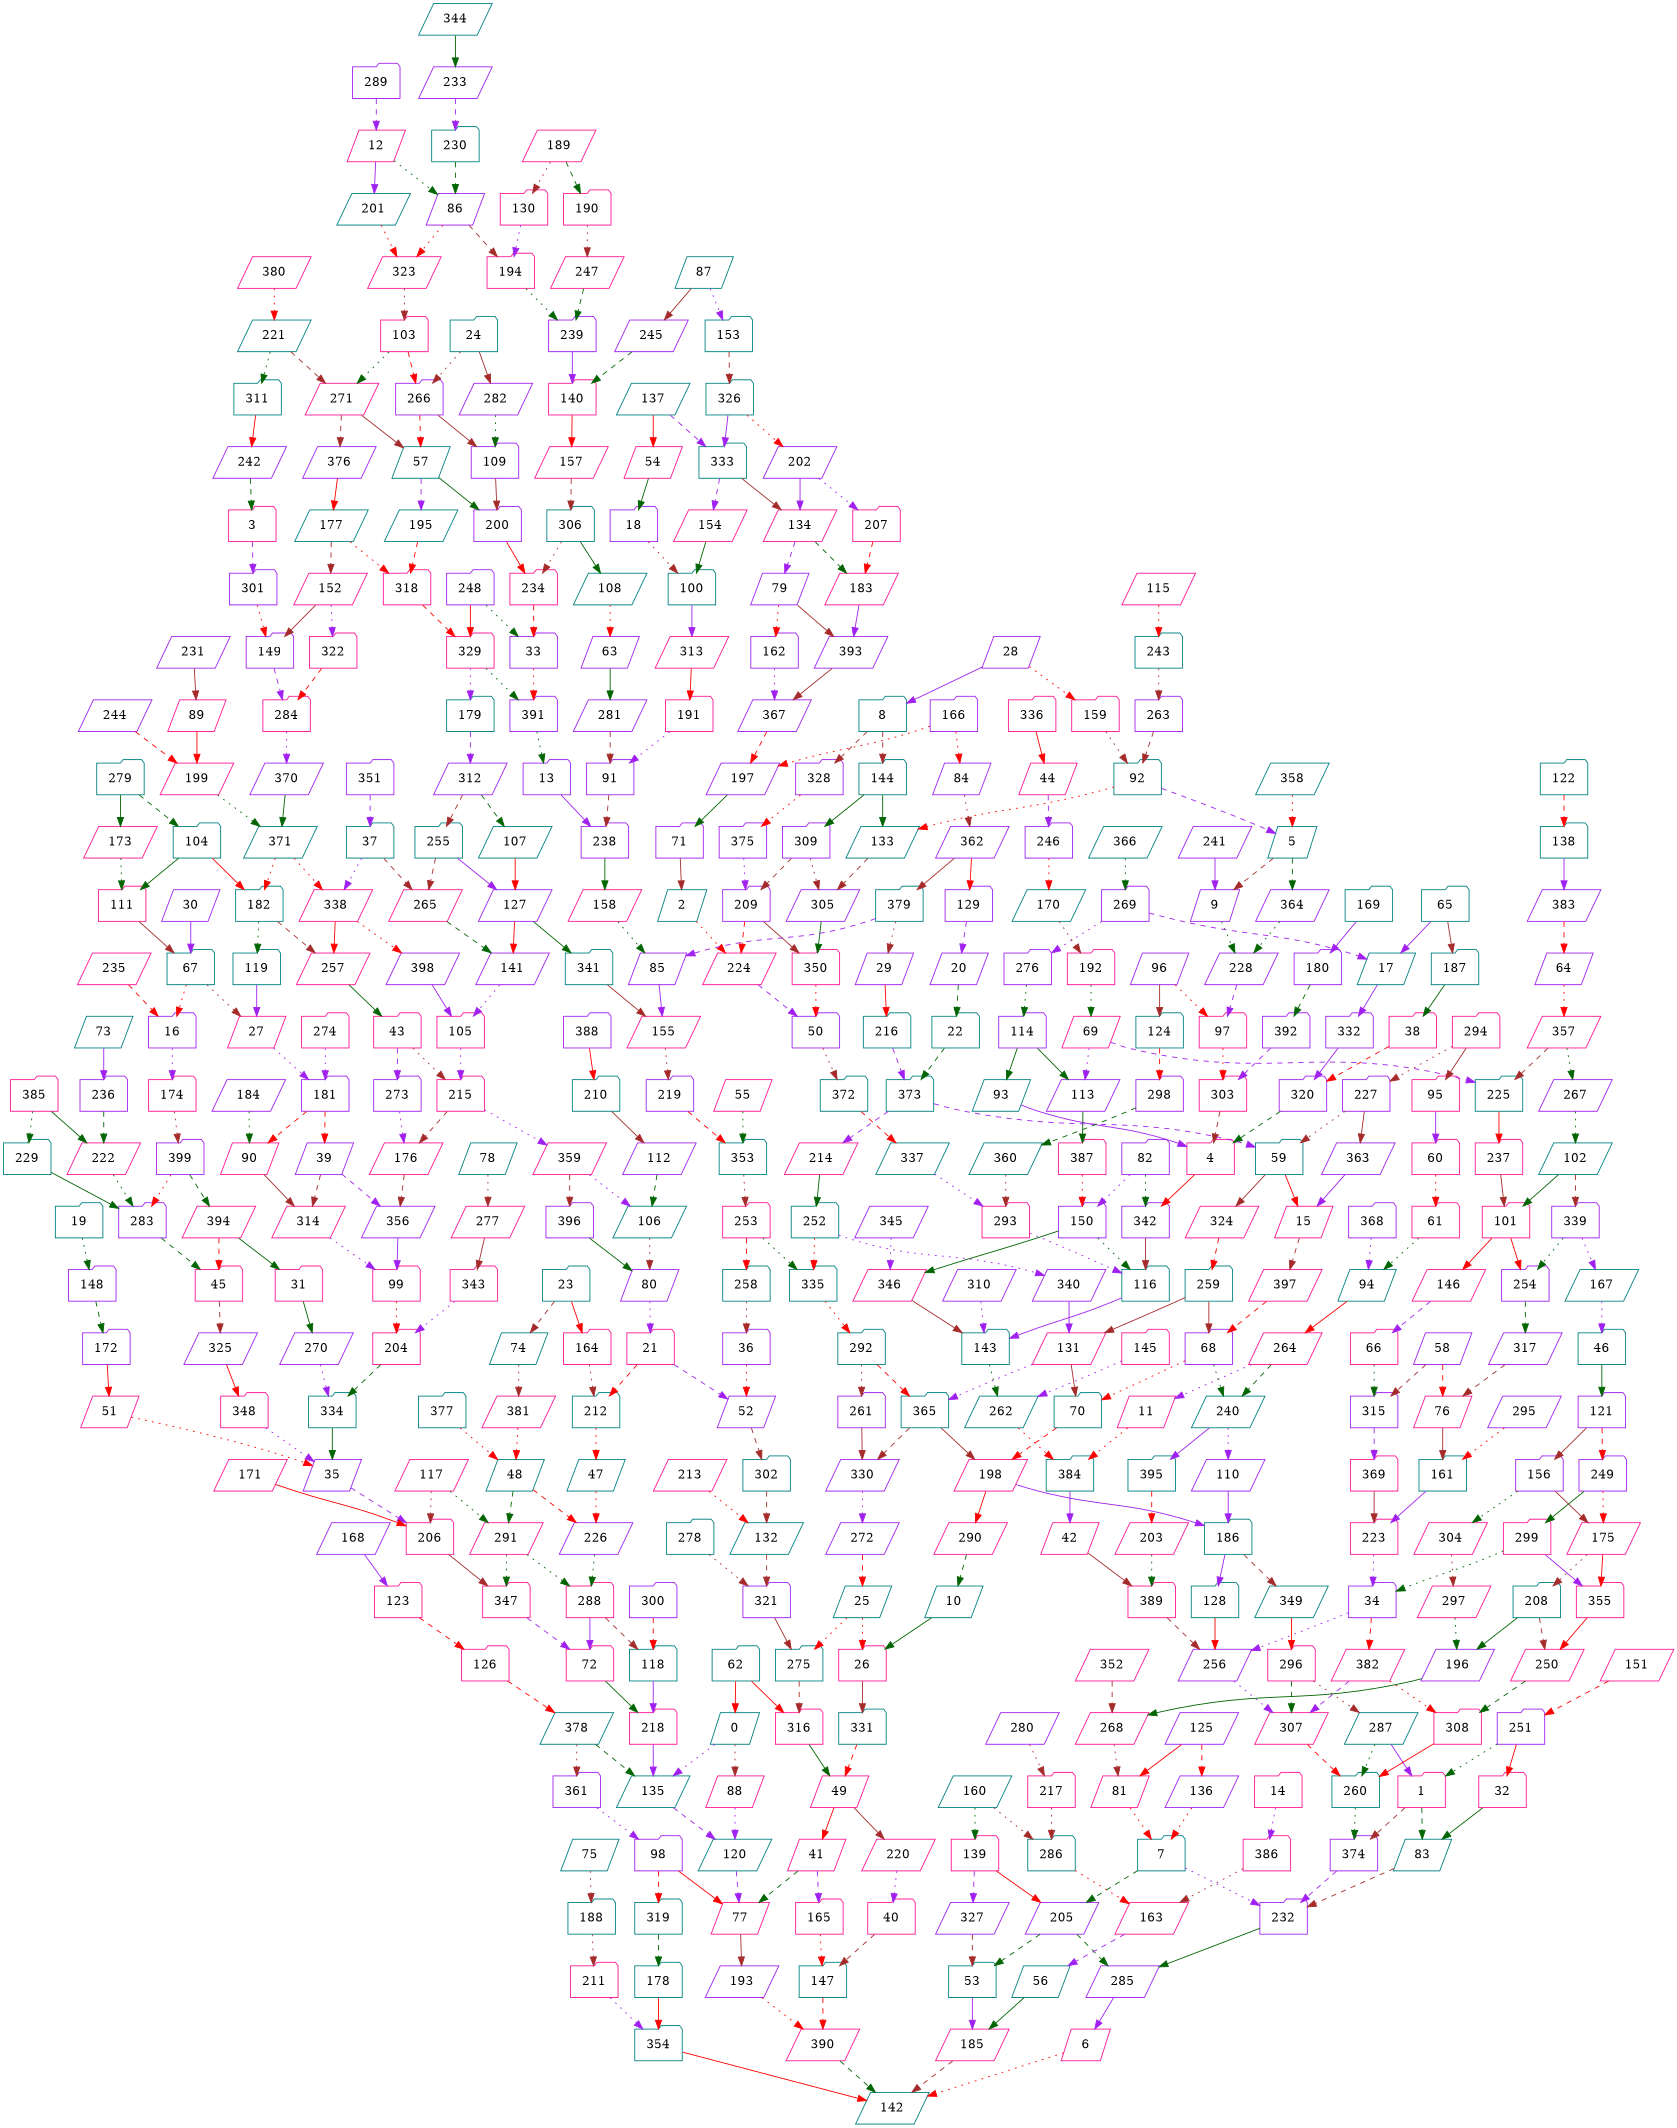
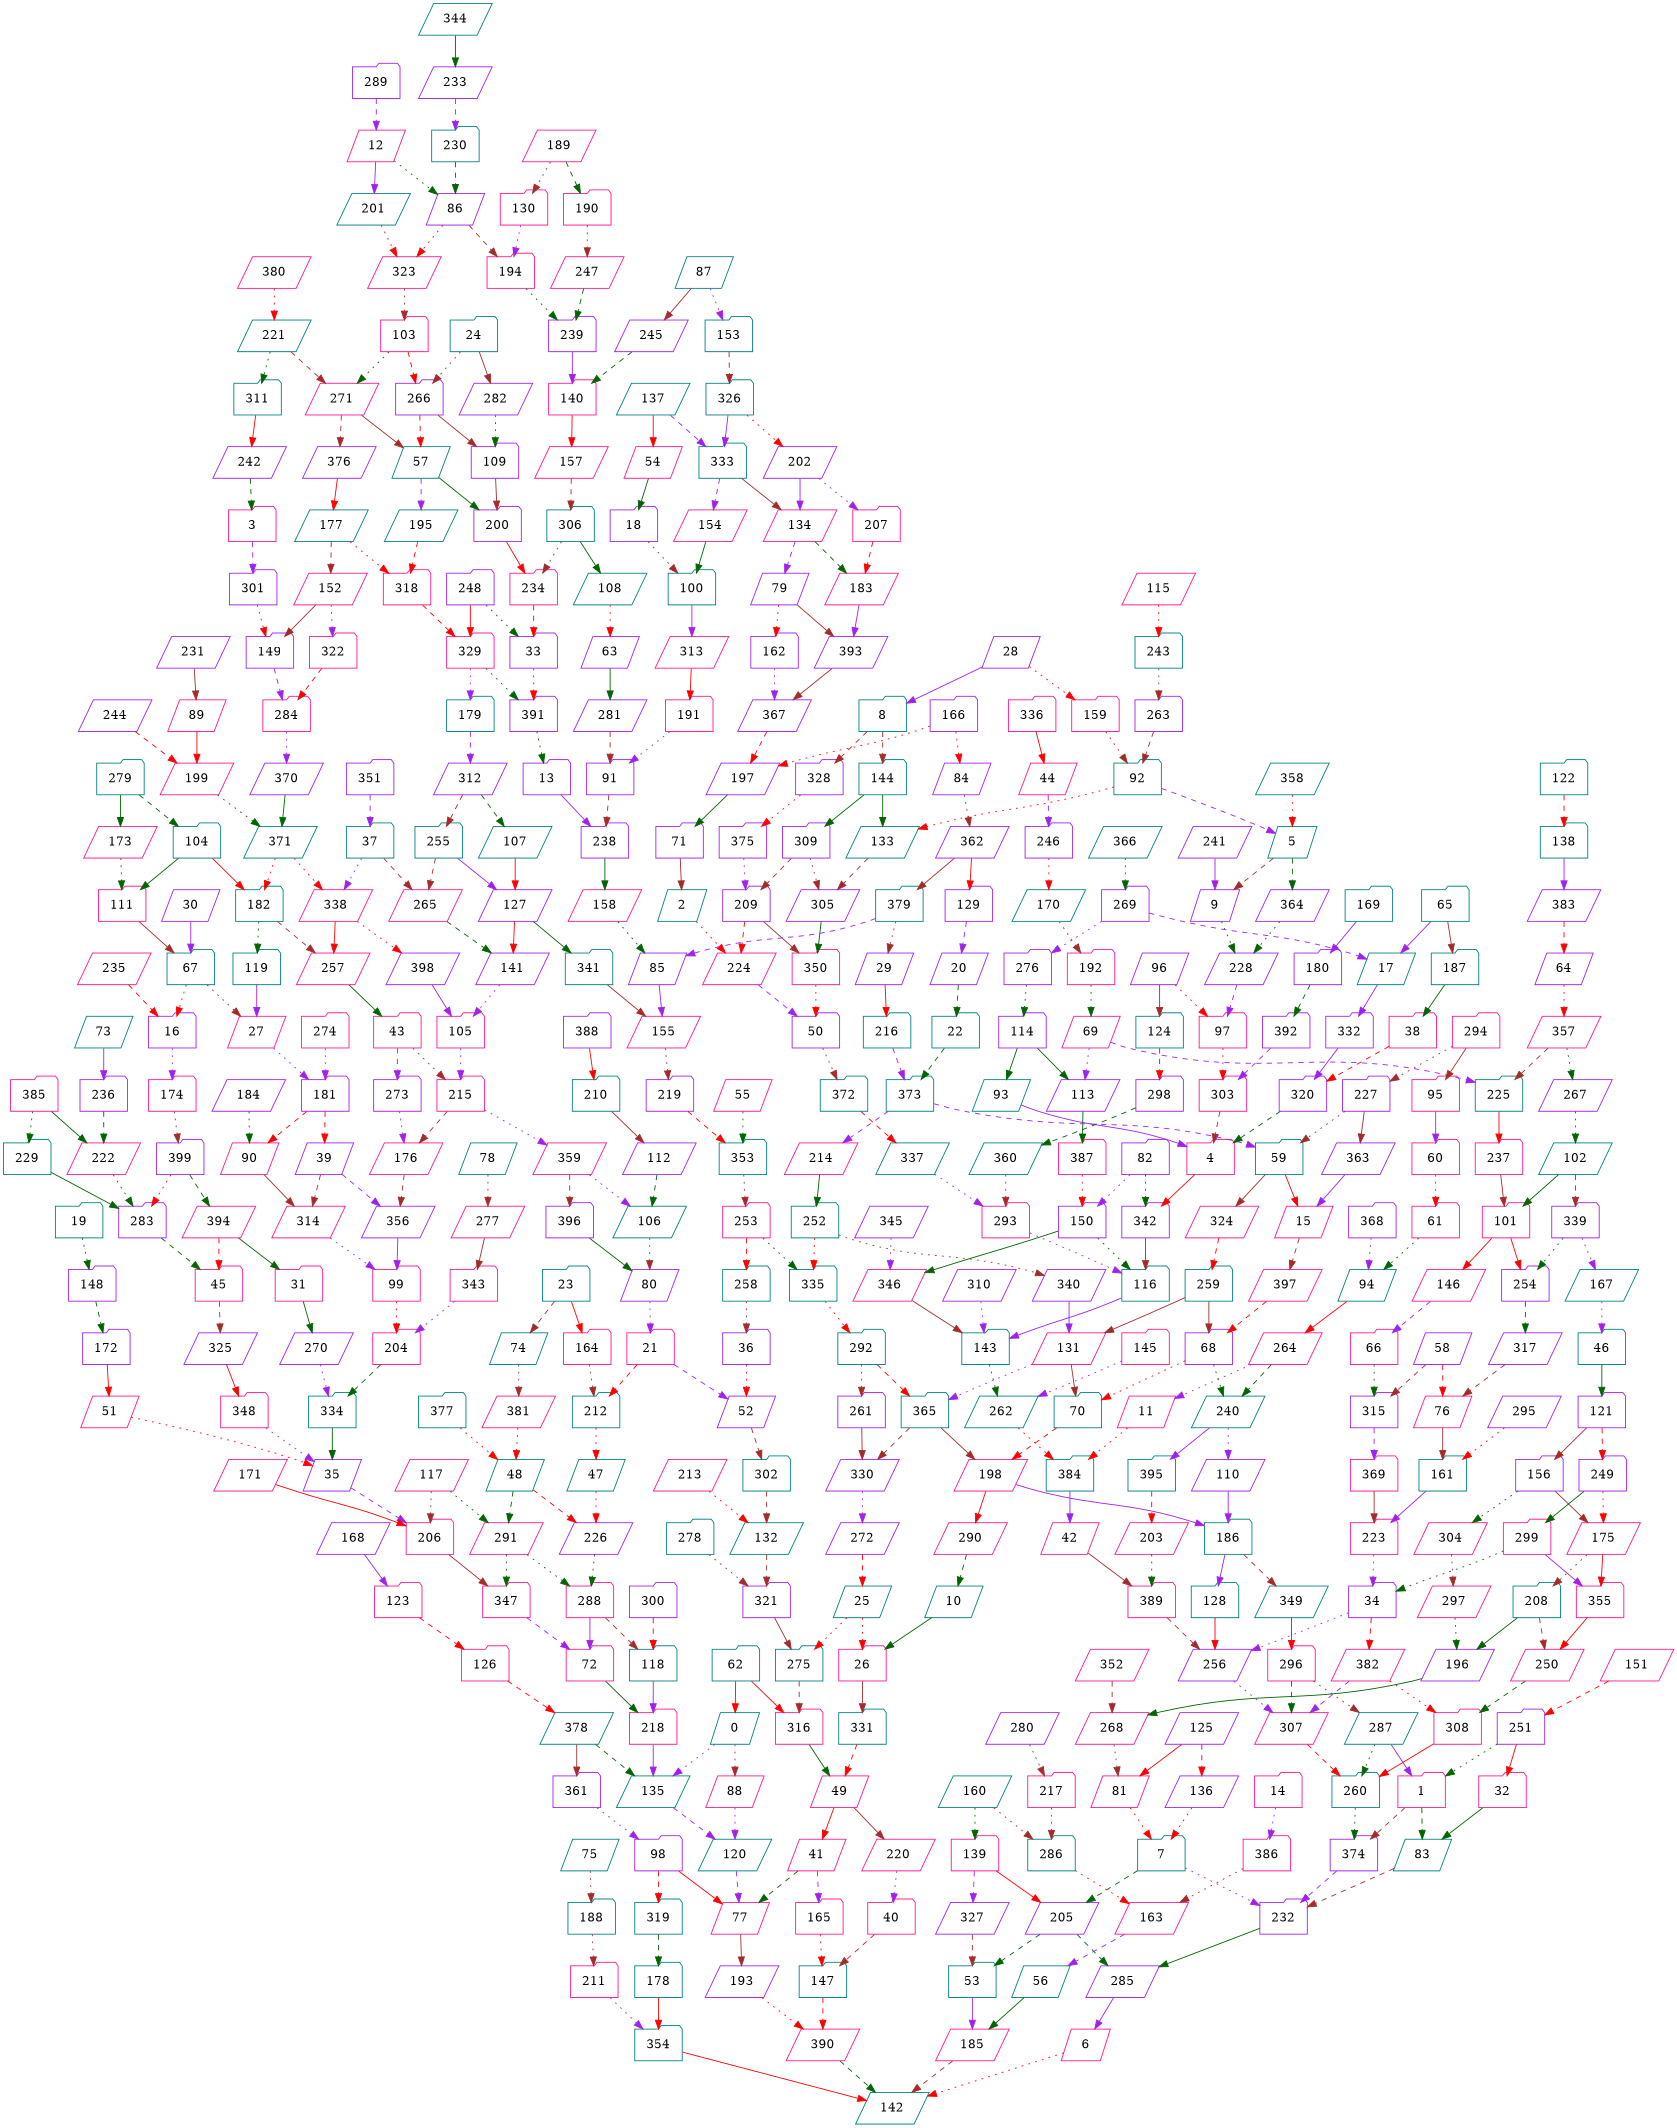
edge "252" -> "340": color purple -> brown
edge "378" -> "361": style dotted -> solid
